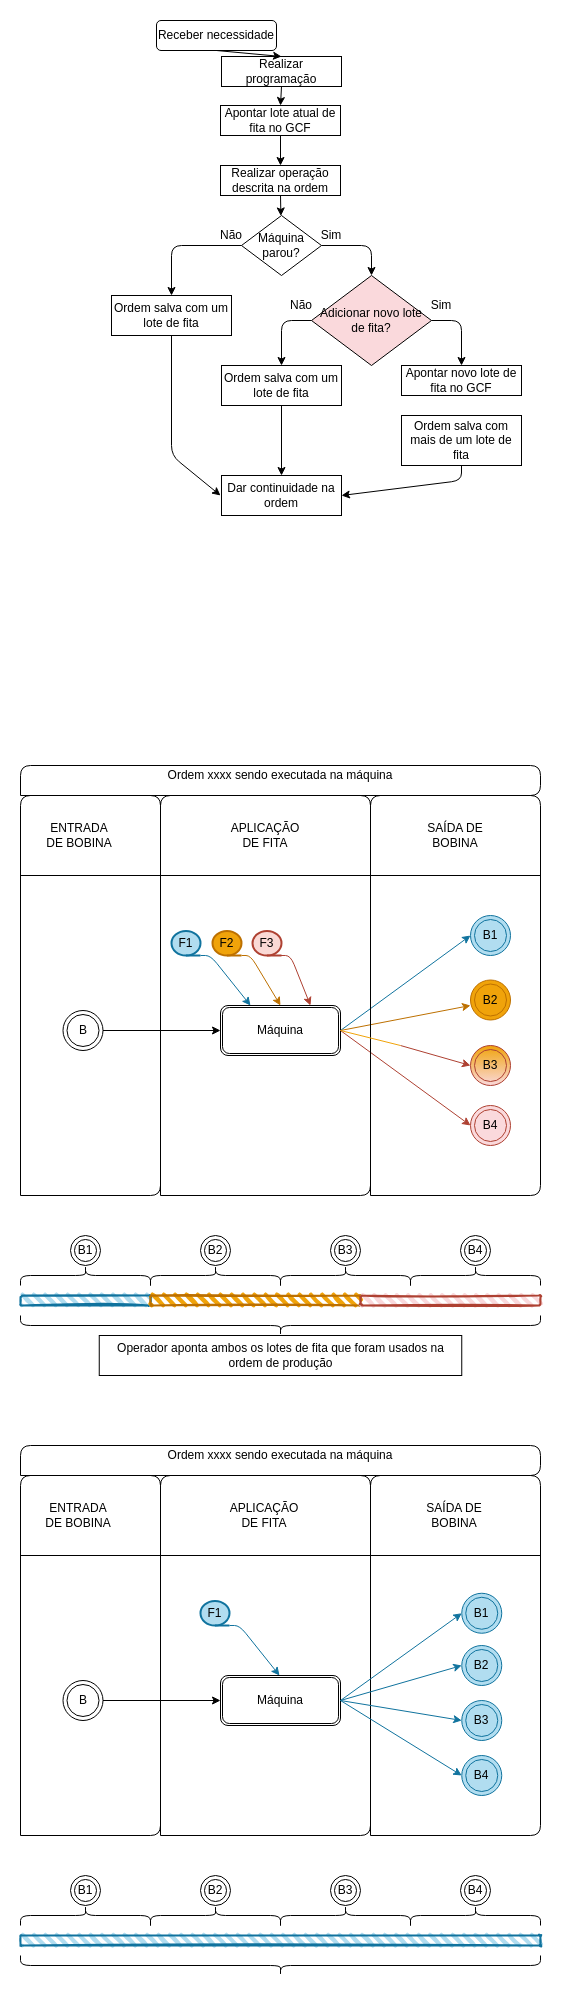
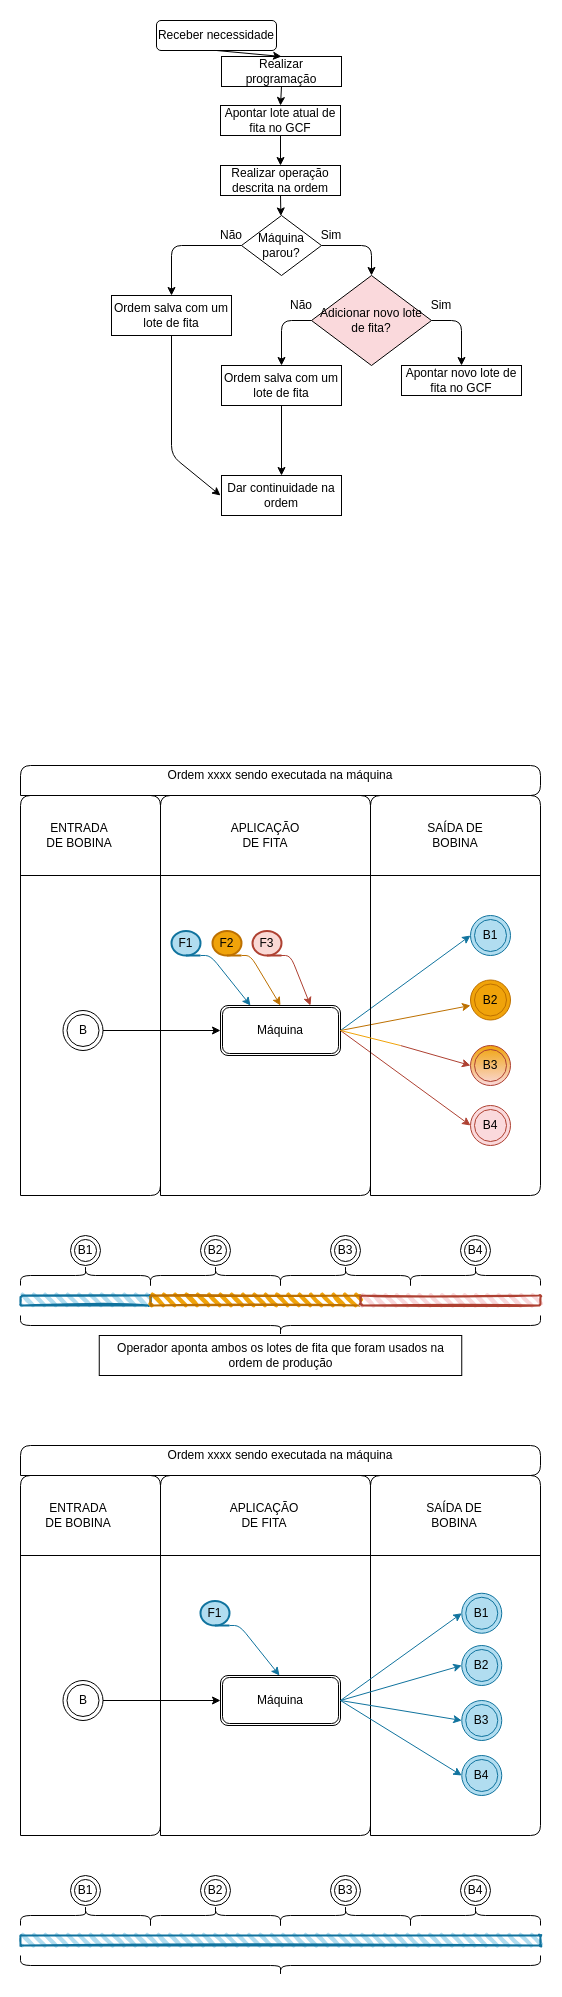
node "Ordem salva com mais de um lote de fita": removed
edge "Ordem salva com mais de um lote de fita" -> "Dar continuidade na ordem": removed
